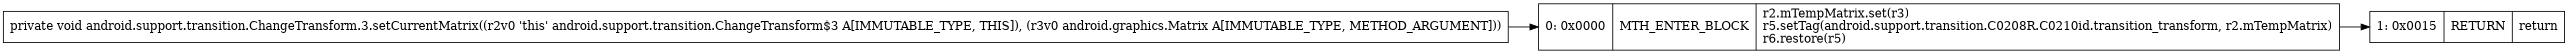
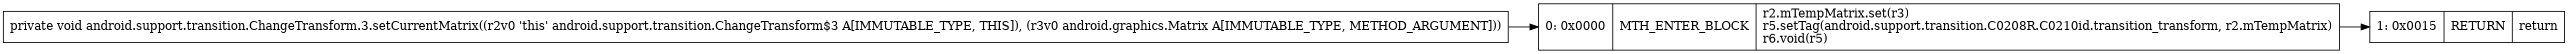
node "0: 0x0000": text "r6.restore(r5)" -> "r6.void(r5)"
